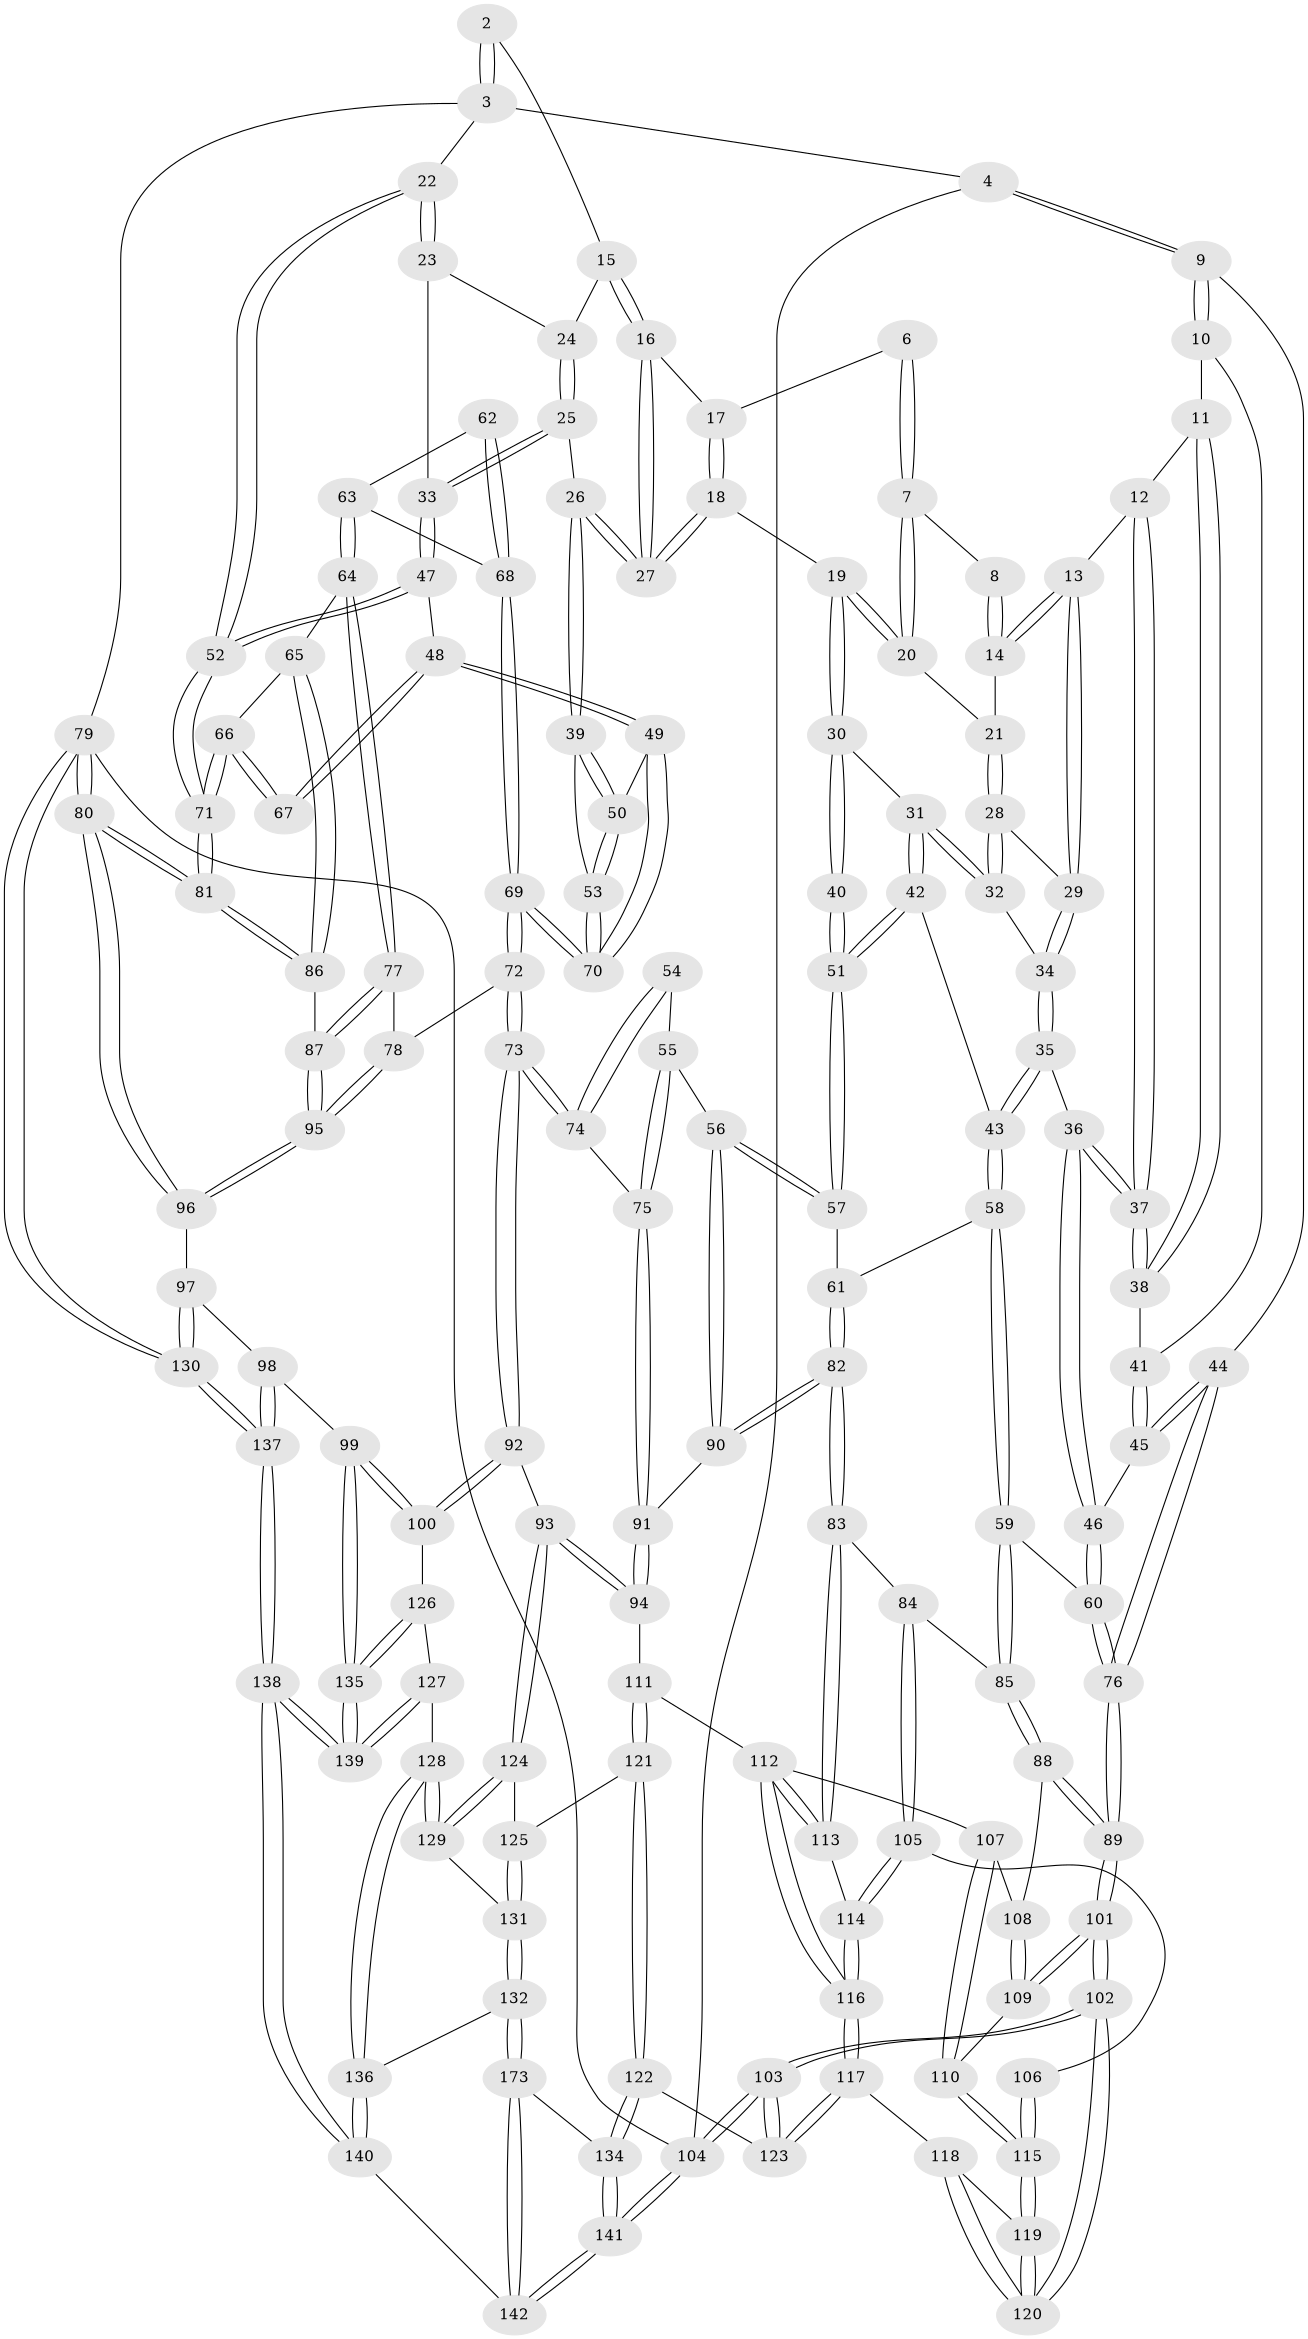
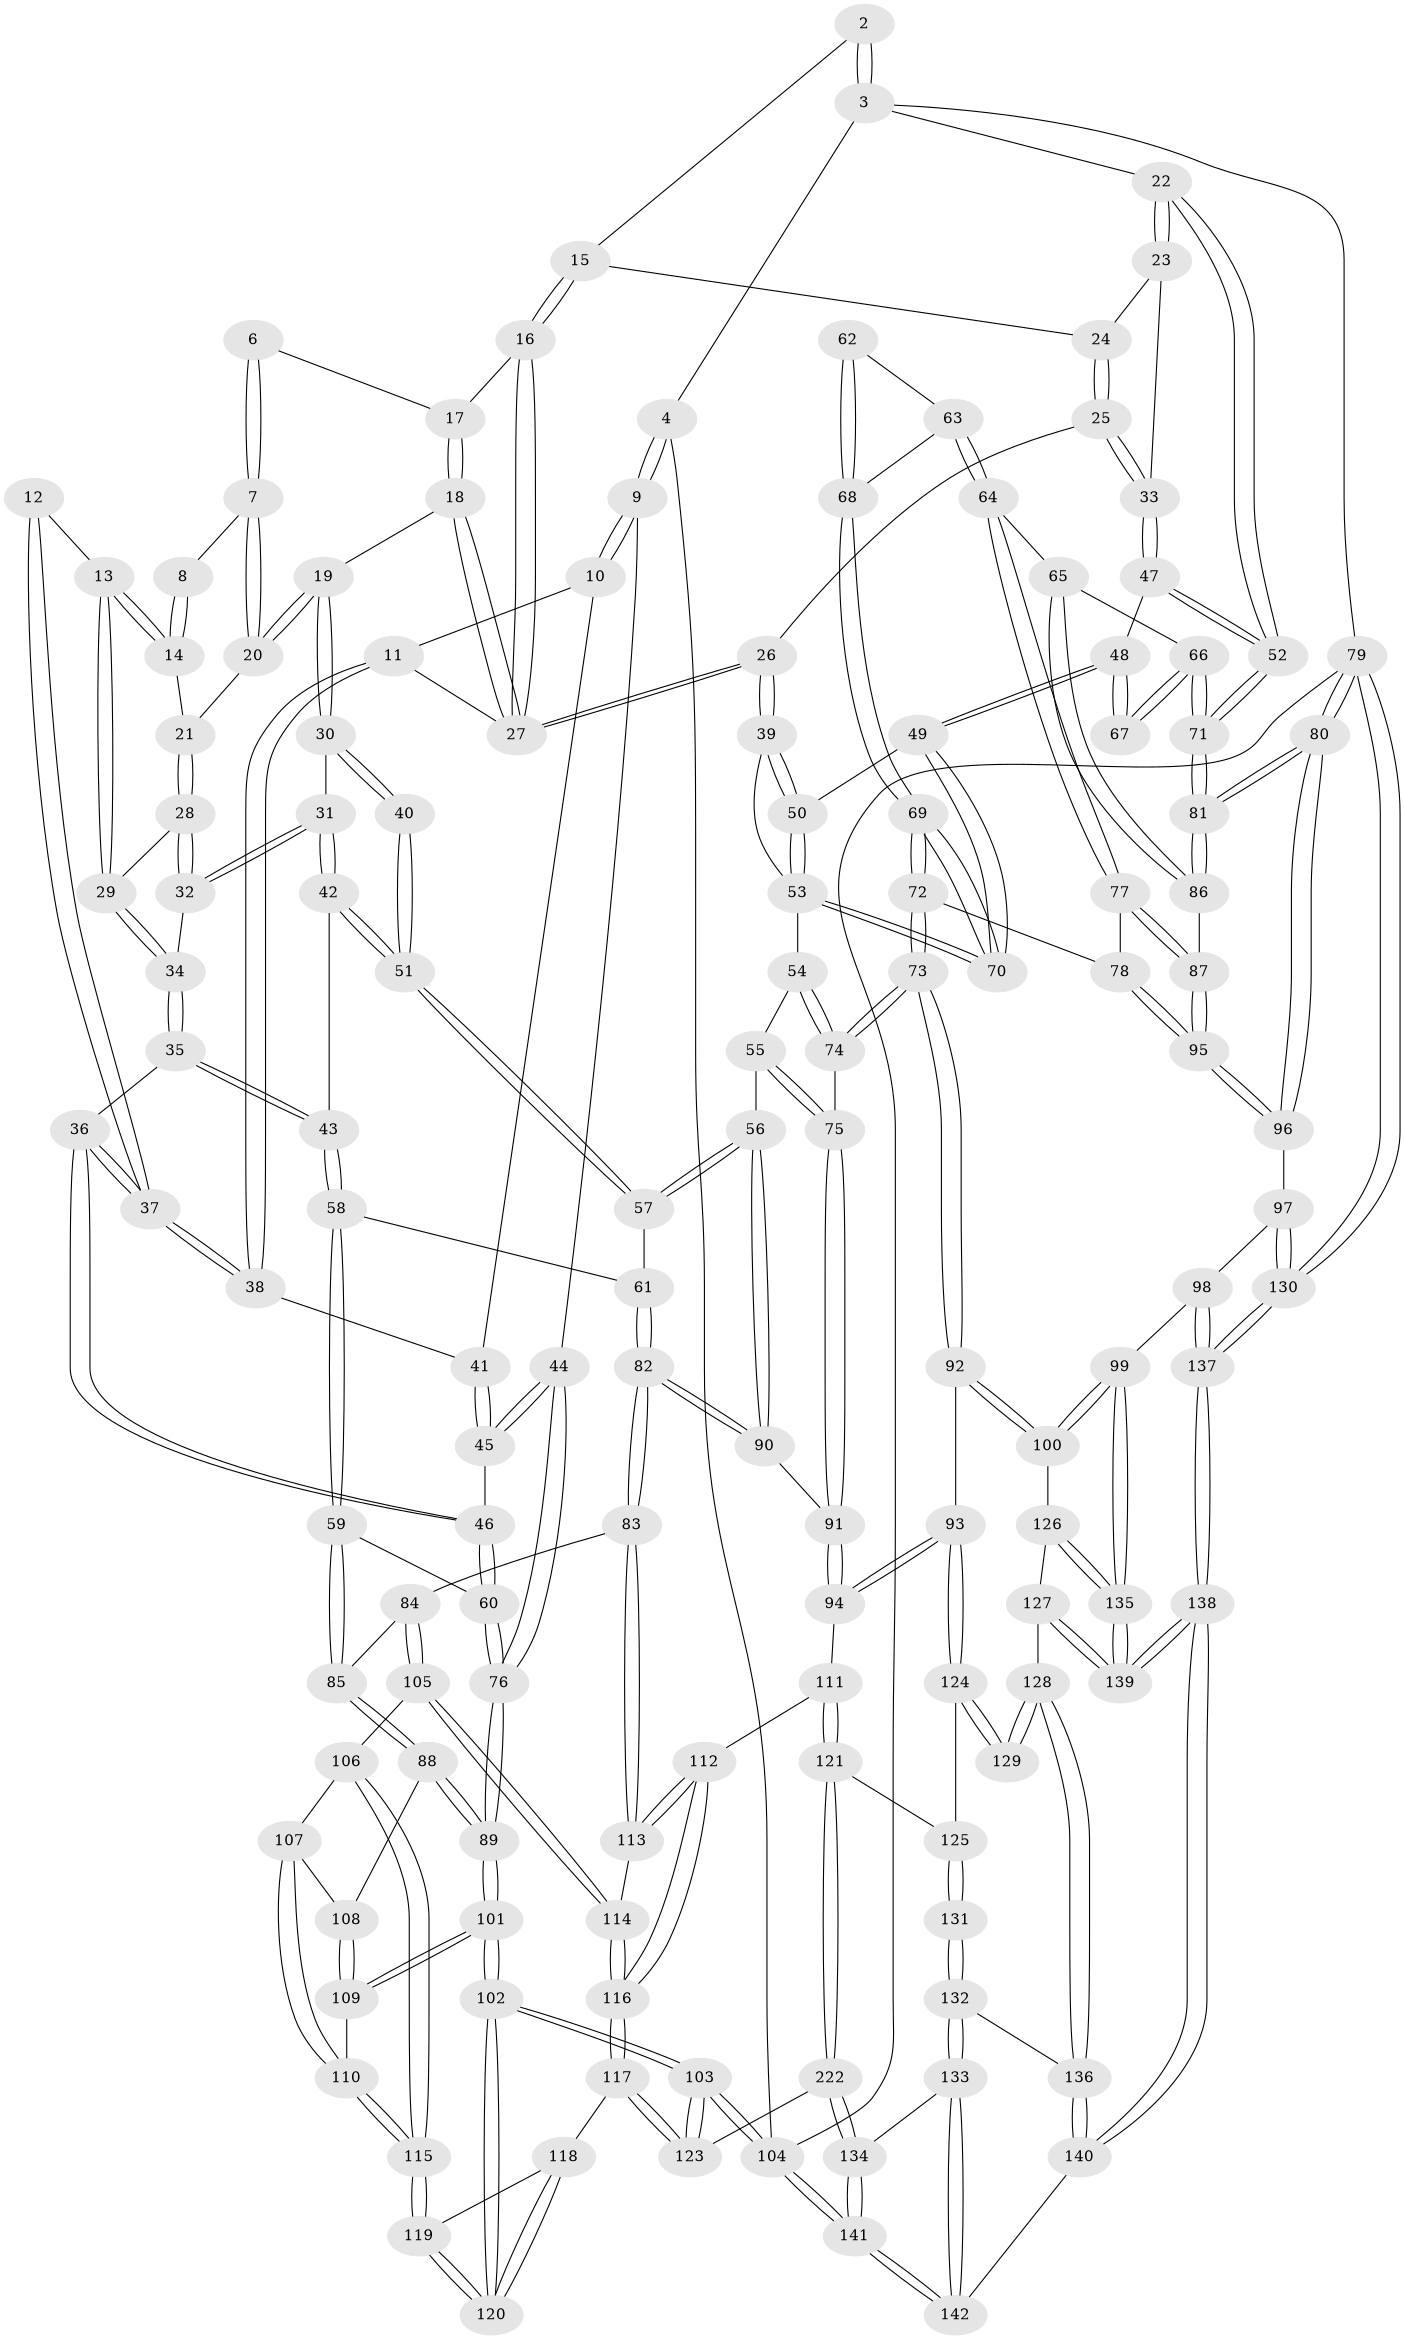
edge "11" -- "12": now "11" -- "27"
edge "53" -- "54": added
edge "112" -- "107": now "106" -- "107"
edge "129" -- "131": removed
node "173": label "173" -> "133"
node "122": label "122" -> "222"
